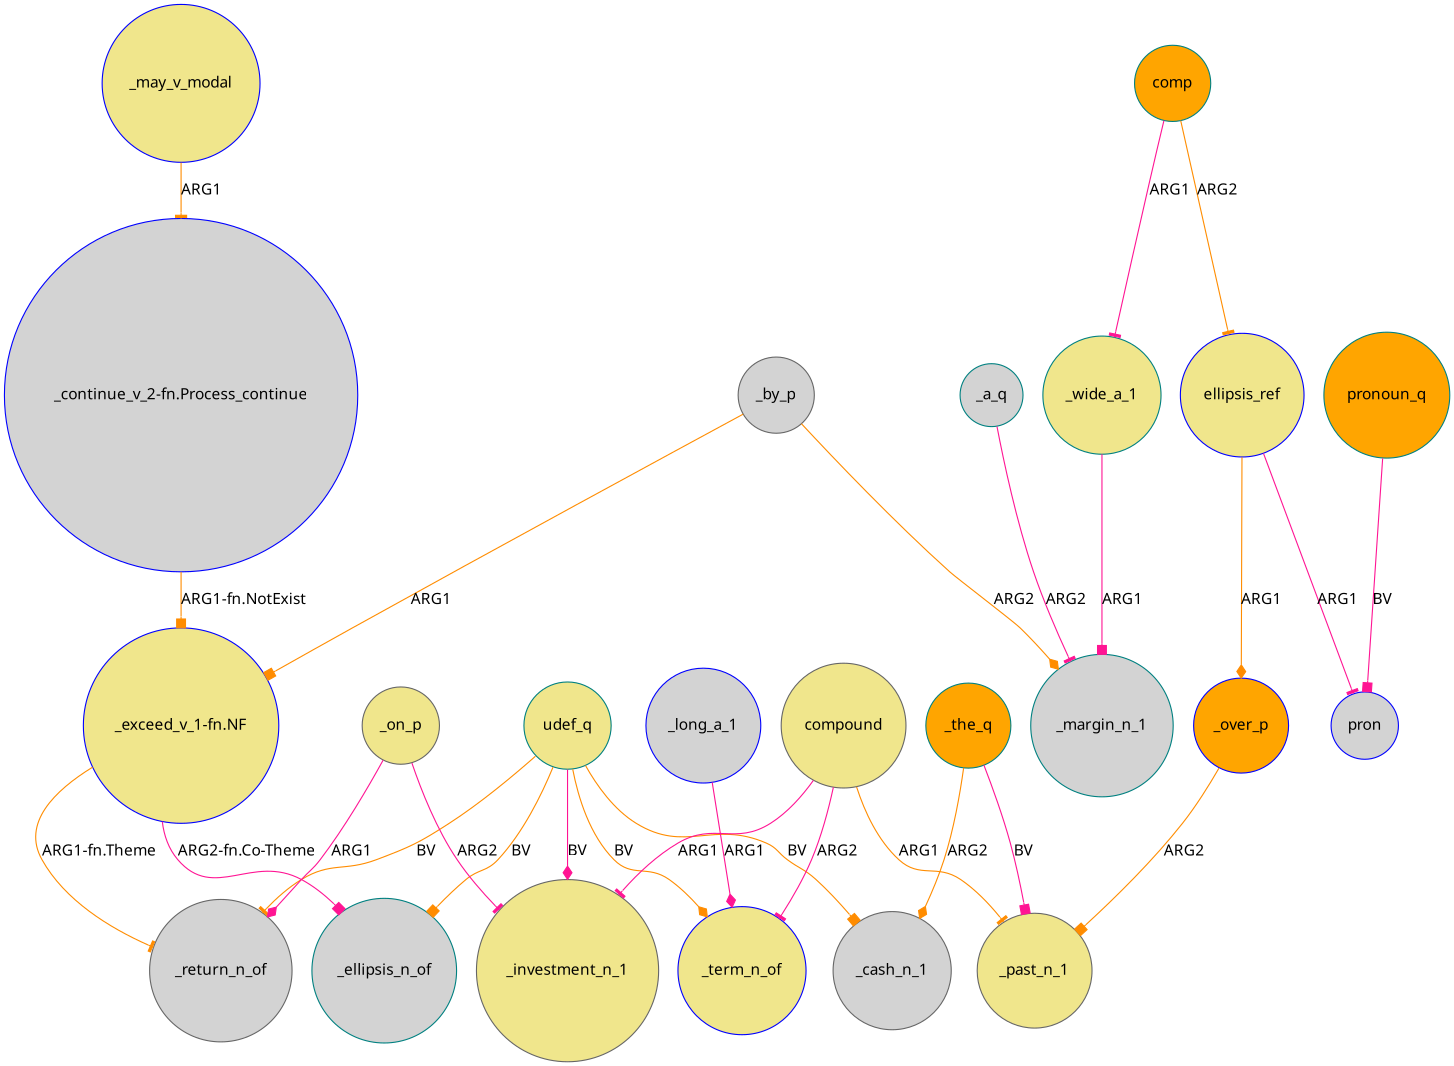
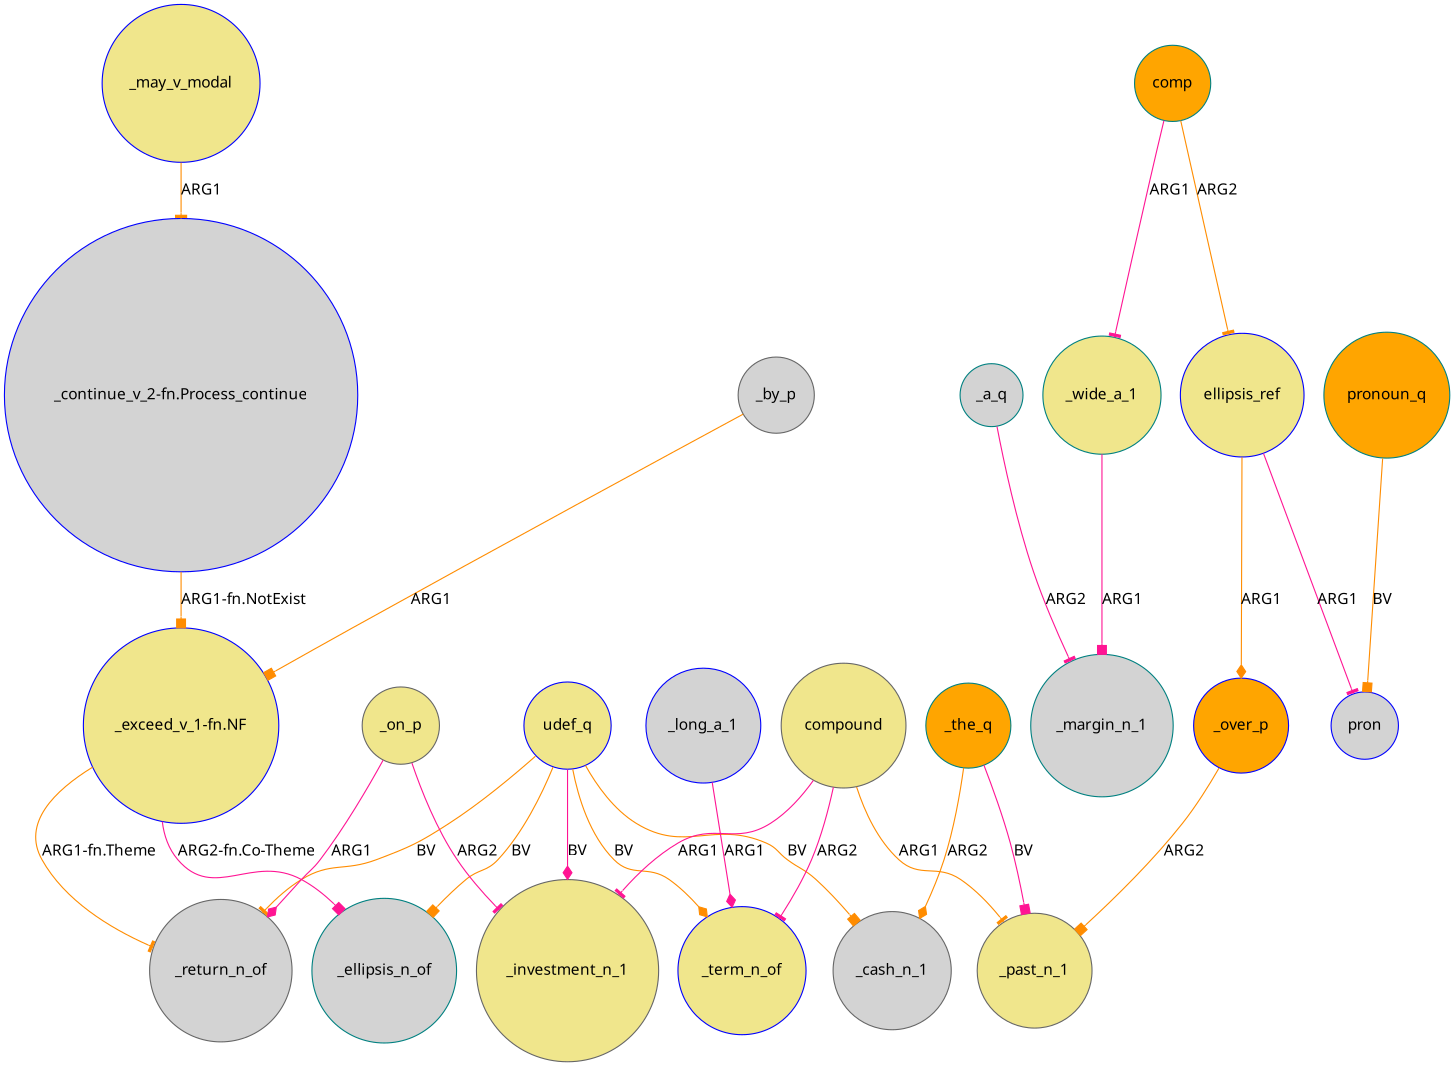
edge "_by_p" -> "_margin_n_1": removed, label "ARG2"
edge "pronoun_q" -> "pron": color deeppink -> darkorange
node "udef_q": color teal -> blue
